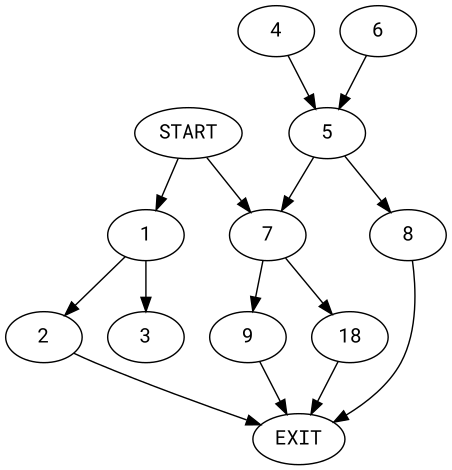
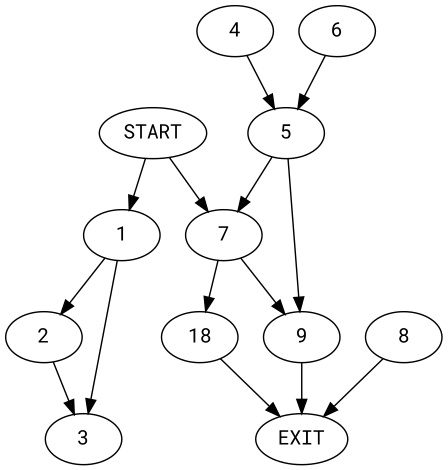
edge "5" -> "8": now "5" -> "9"
edge "2" -> "EXIT": now "2" -> "3"
